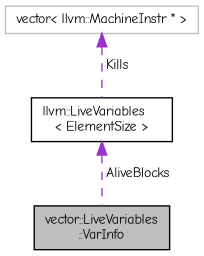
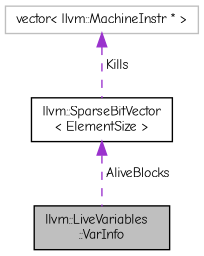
node "llvm::LiveVariables < ElementSize >": label "llvm::LiveVariables < ElementSize >" -> "llvm::SparseBitVector < ElementSize >"
node "vector::LiveVariables ::VarInfo": label "vector::LiveVariables ::VarInfo" -> "llvm::LiveVariables ::VarInfo"
